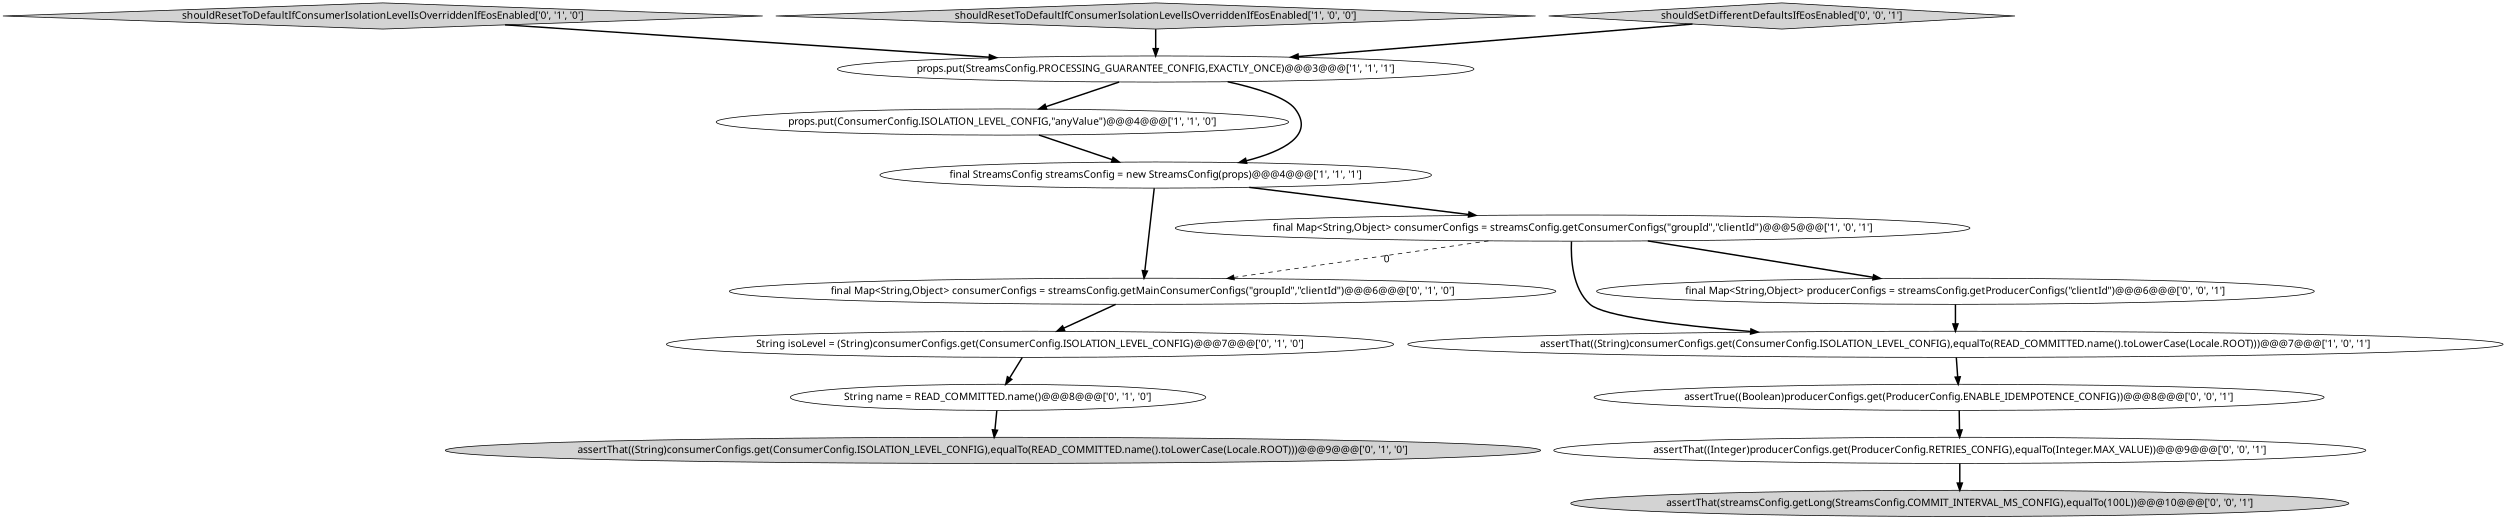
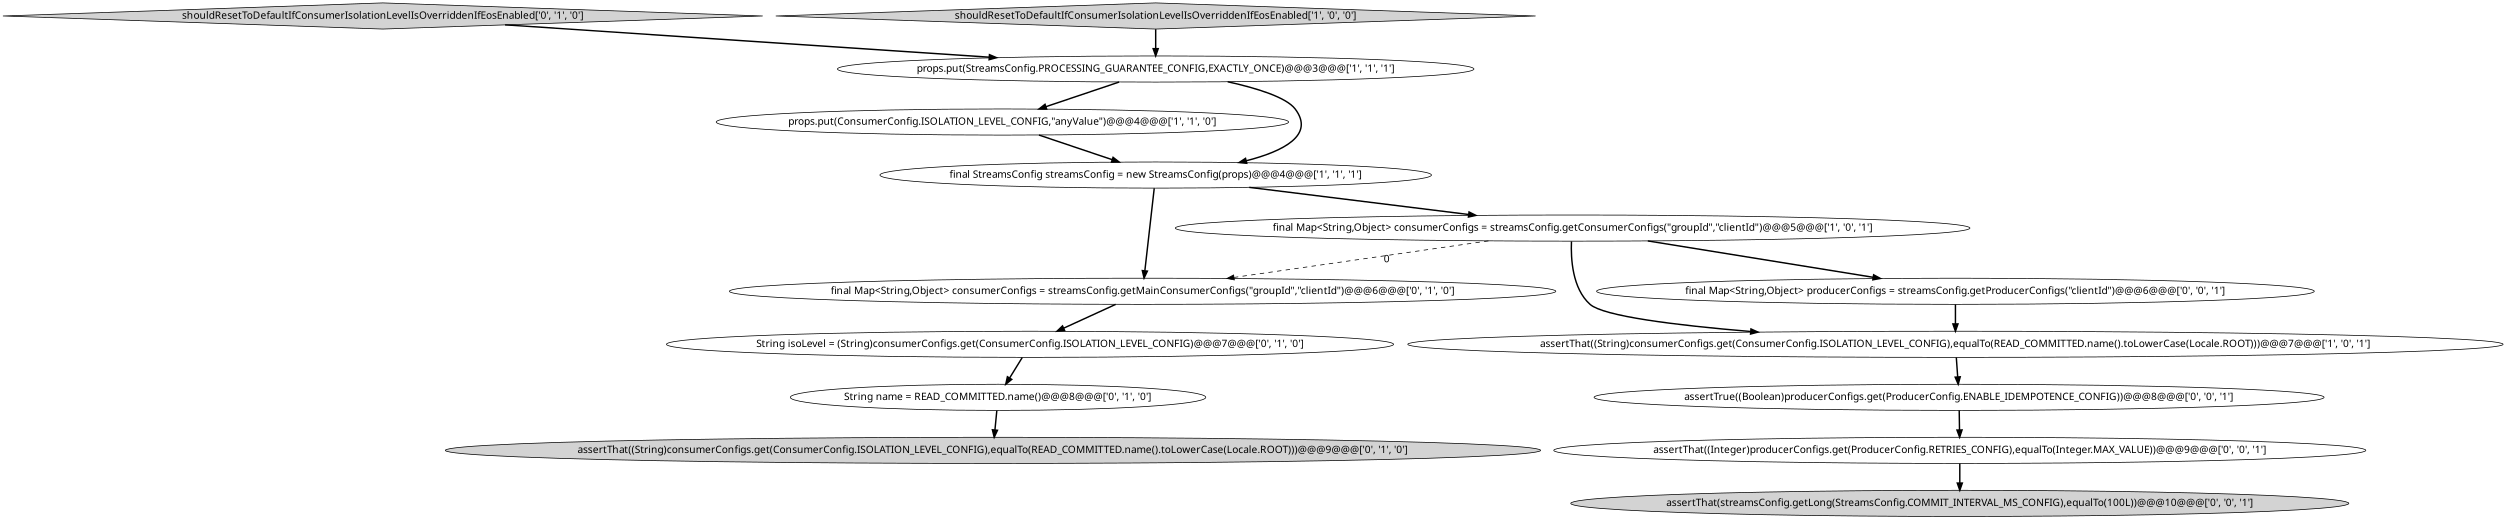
node "shouldSetDifferentDefaultsIfEosEnabled['0', '0', '1']": removed
